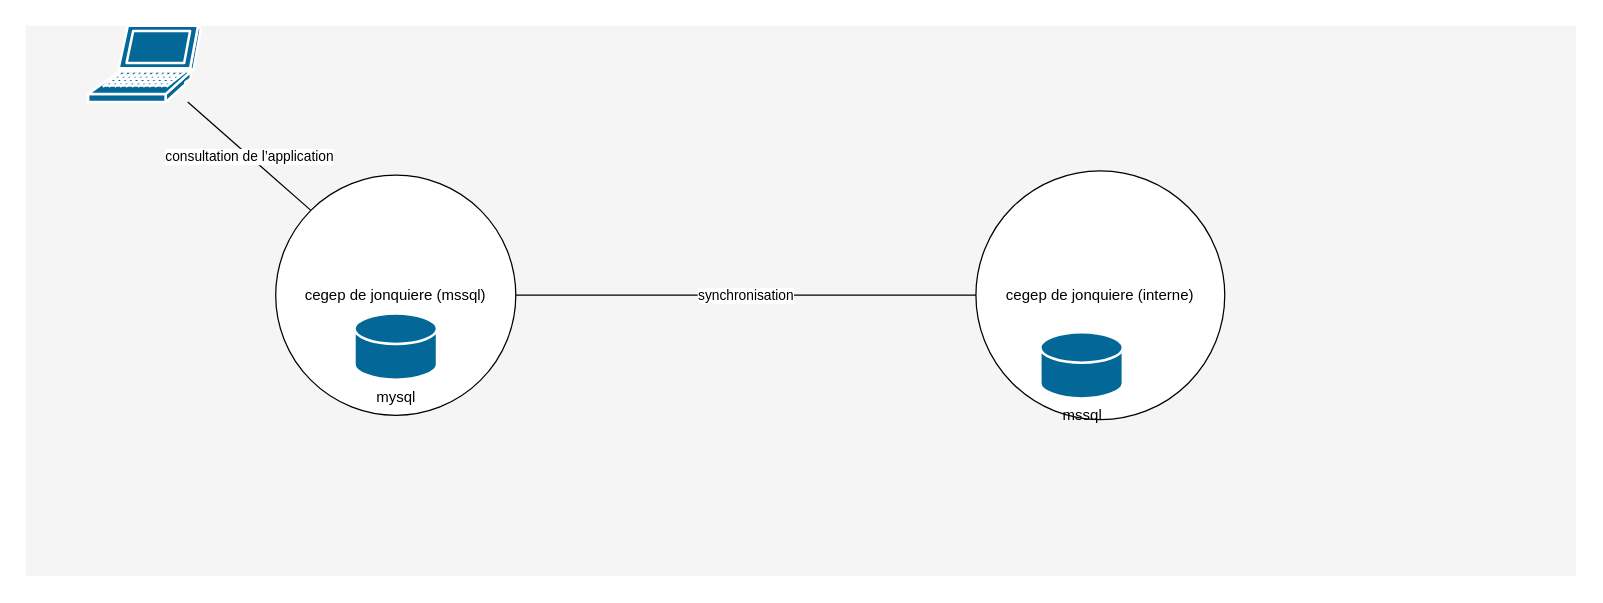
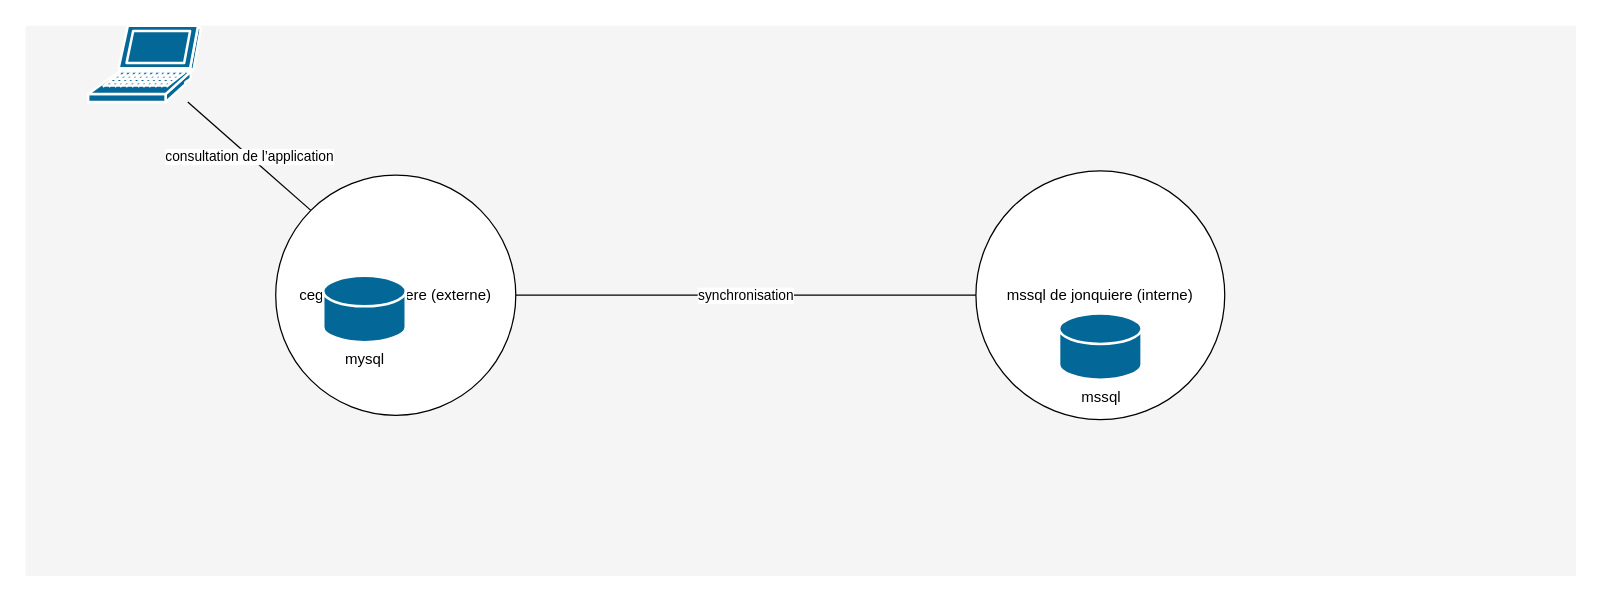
node "cegep de jonquiere (mssql)": label "cegep de jonquiere (mssql)" -> "cegep de jonquiere (externe)"
node "cegep de jonquiere (interne)": label "cegep de jonquiere (interne)" -> "mssql de jonquiere (interne)"
node "mysql": moved (396, 346) -> (364, 309)
node "mssql": moved (1081, 365) -> (1100, 346)
